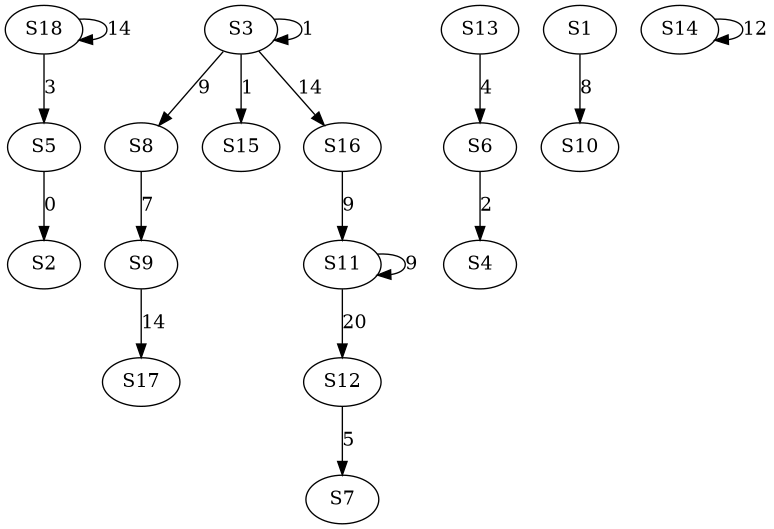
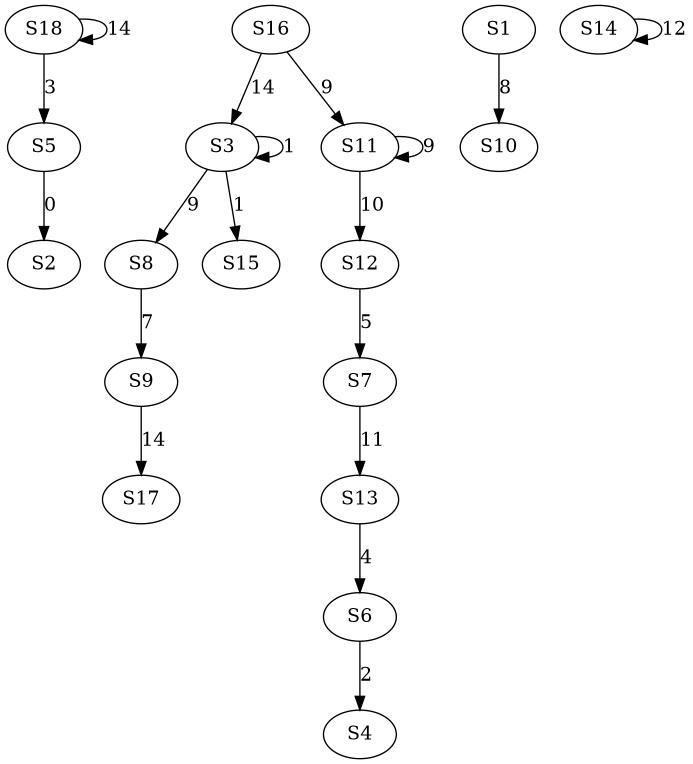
edge "S3" -> "S16": reversed
edge "S11" -> "S12": label "20" -> "10"
edge "S7" -> "S13": added, label "11"
